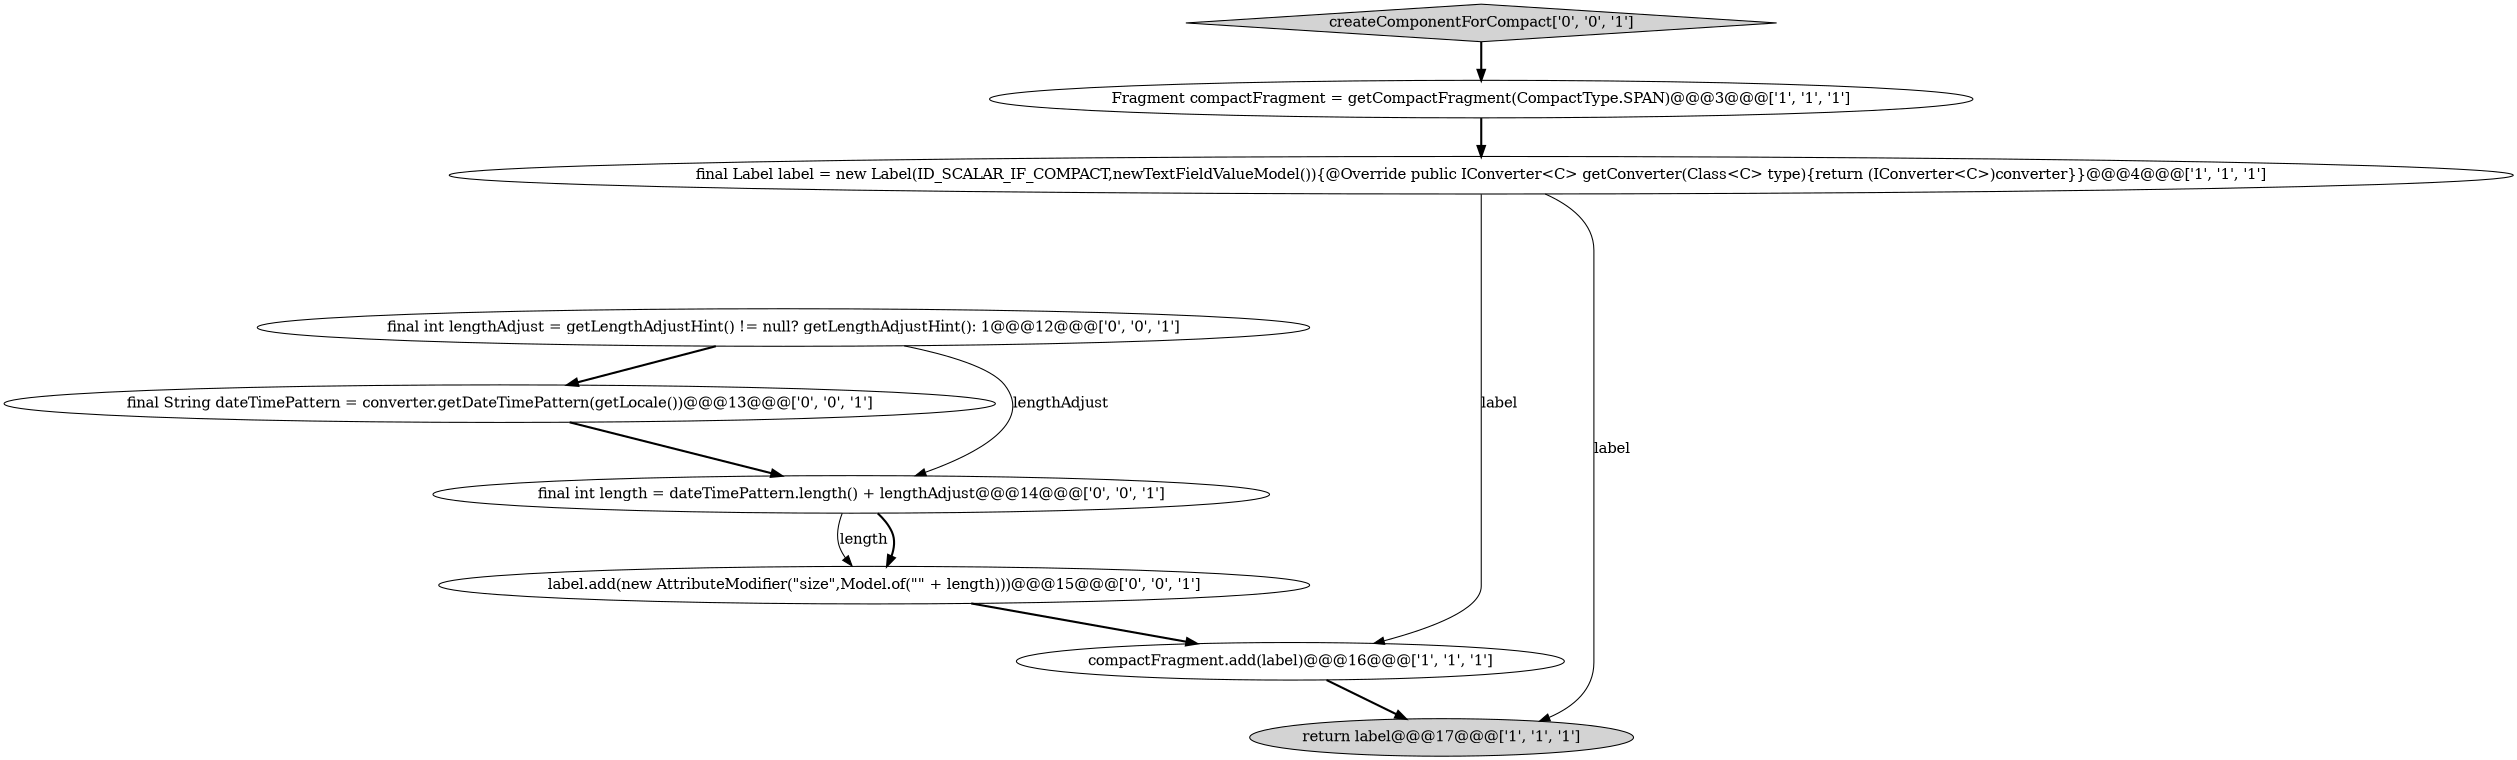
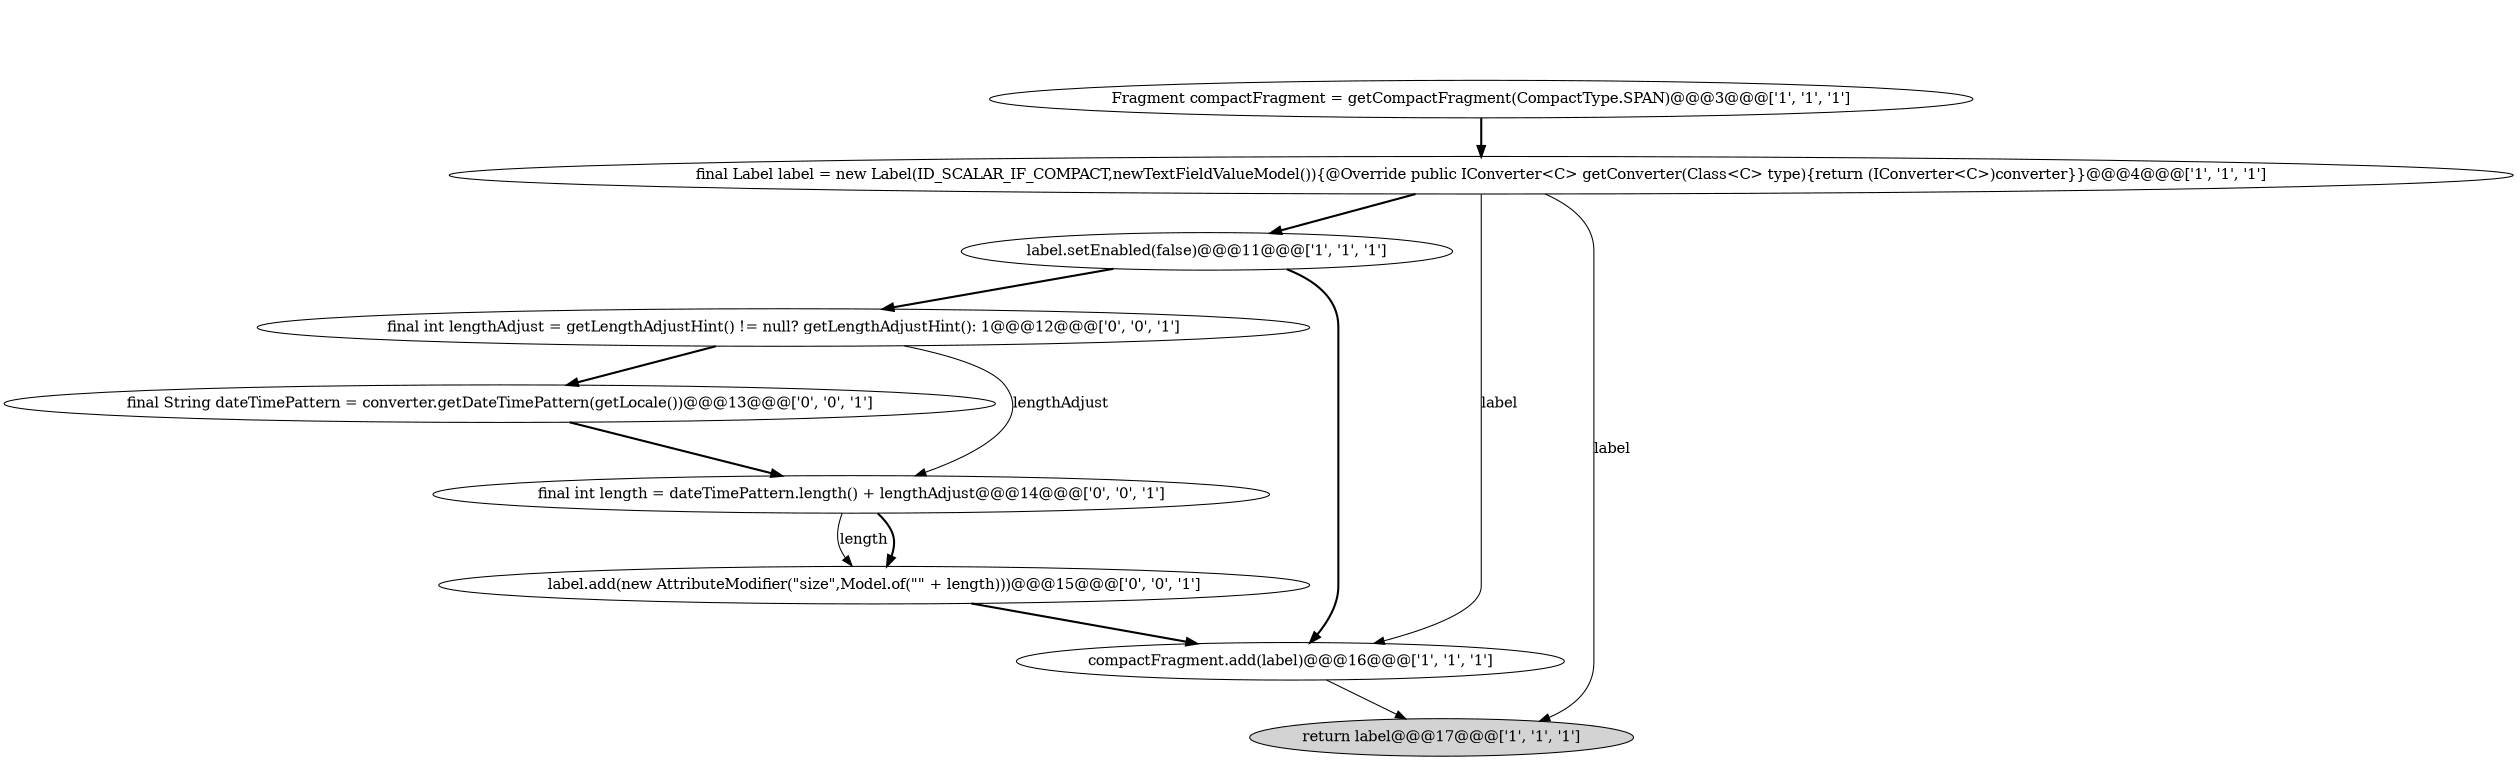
node "createComponentForCompact['0', '0', '1']": removed
node "label.setEnabled(false)@@@11@@@['1', '1', '1']": added
edge "compactFragment.add(label)@@@16@@@['1', '1', '1']" -> "return label@@@17@@@['1', '1', '1']": style bold -> solid
